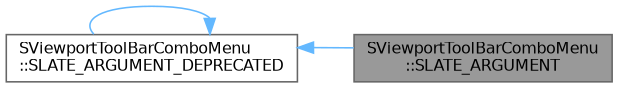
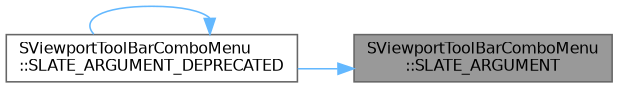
edge "SViewportToolBarComboMenu ::SLATE_ARGUMENT" -> "SViewportToolBarComboMenu ::SLATE_ARGUMENT_DEPRECATED": reversed
